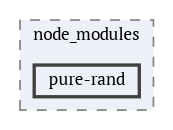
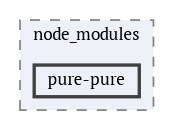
node "pure-rand": label "pure-rand" -> "pure-pure"
